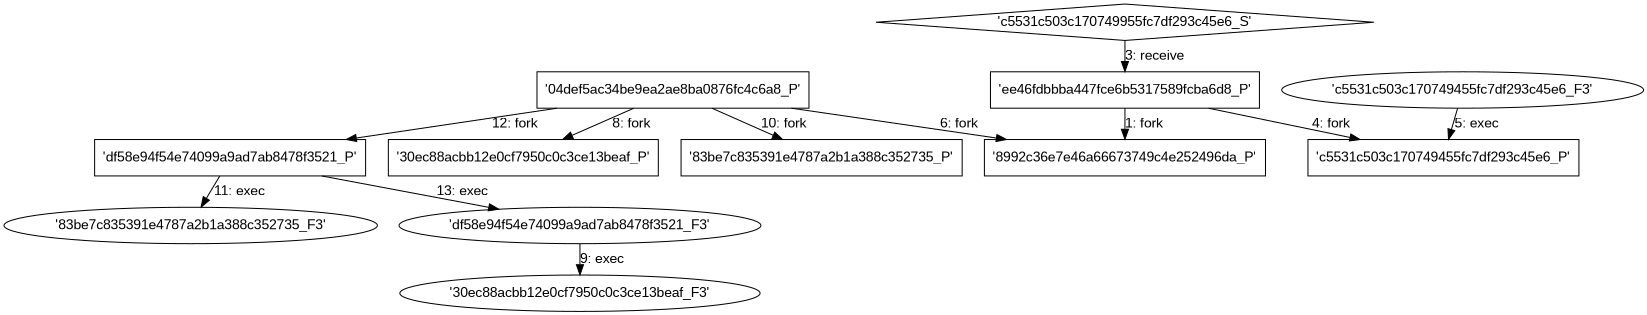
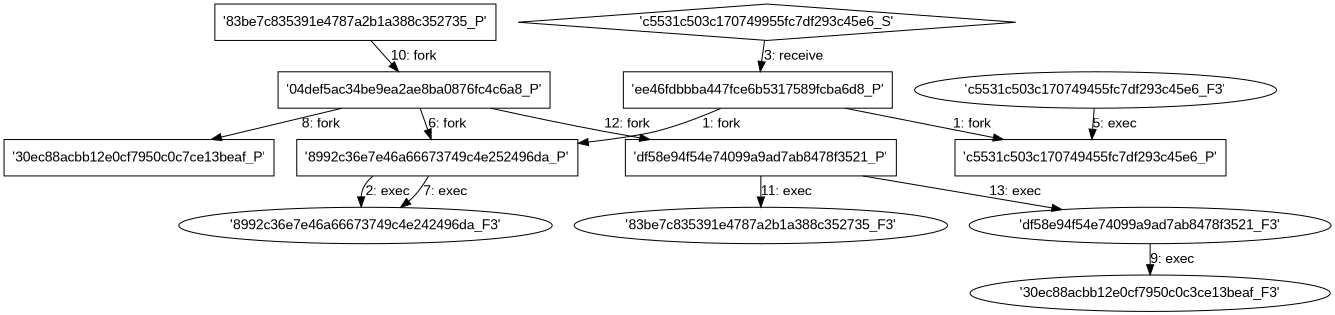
edge "'04def5ac34be9ea2ae8ba0876fc4c6a8_P'" -> "'83be7c835391e4787a2b1a388c352735_P'": reversed
edge "'ee46fdbbba447fce6b5317589fcba6d8_P'" -> "'c5531c503c170749455fc7df293c45e6_P'": label "4: fork" -> "1: fork"
node "'30ec88acbb12e0cf7950c0c3ce13beaf_P'": label "'30ec88acbb12e0cf7950c0c3ce13beaf_P'" -> "'30ec88acbb12e0cf7950c0c7ce13beaf_P'"
node "'8992c36e7e46a66673749c4e242496da_F3'": added
